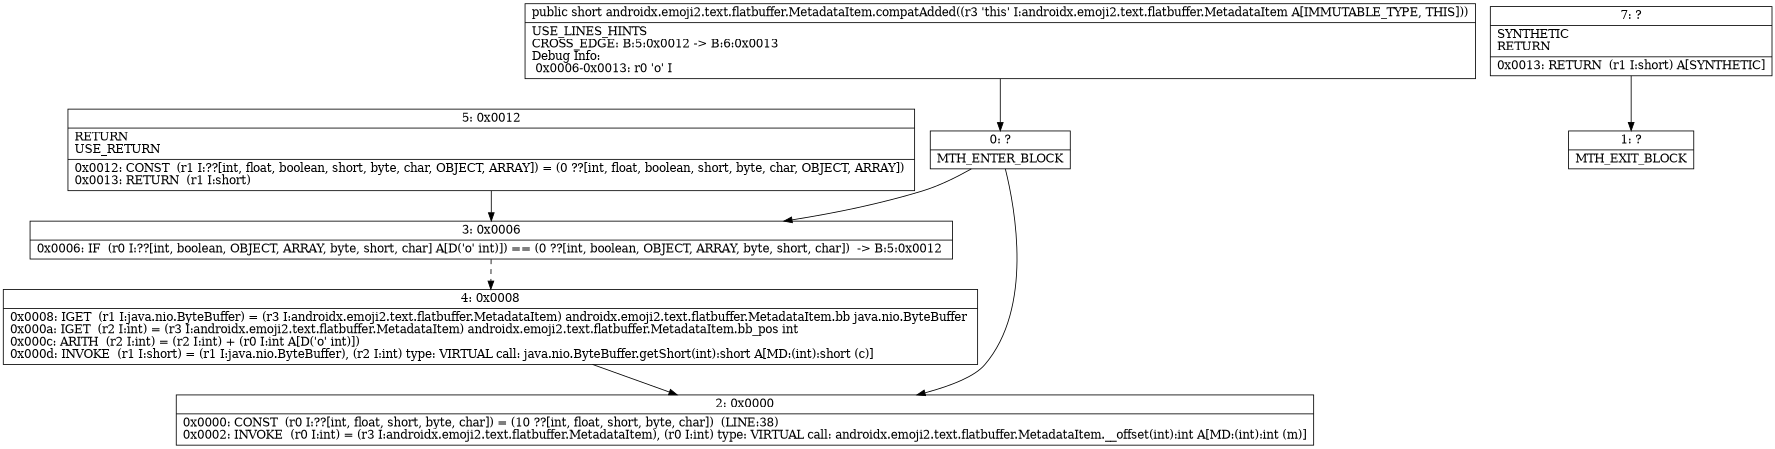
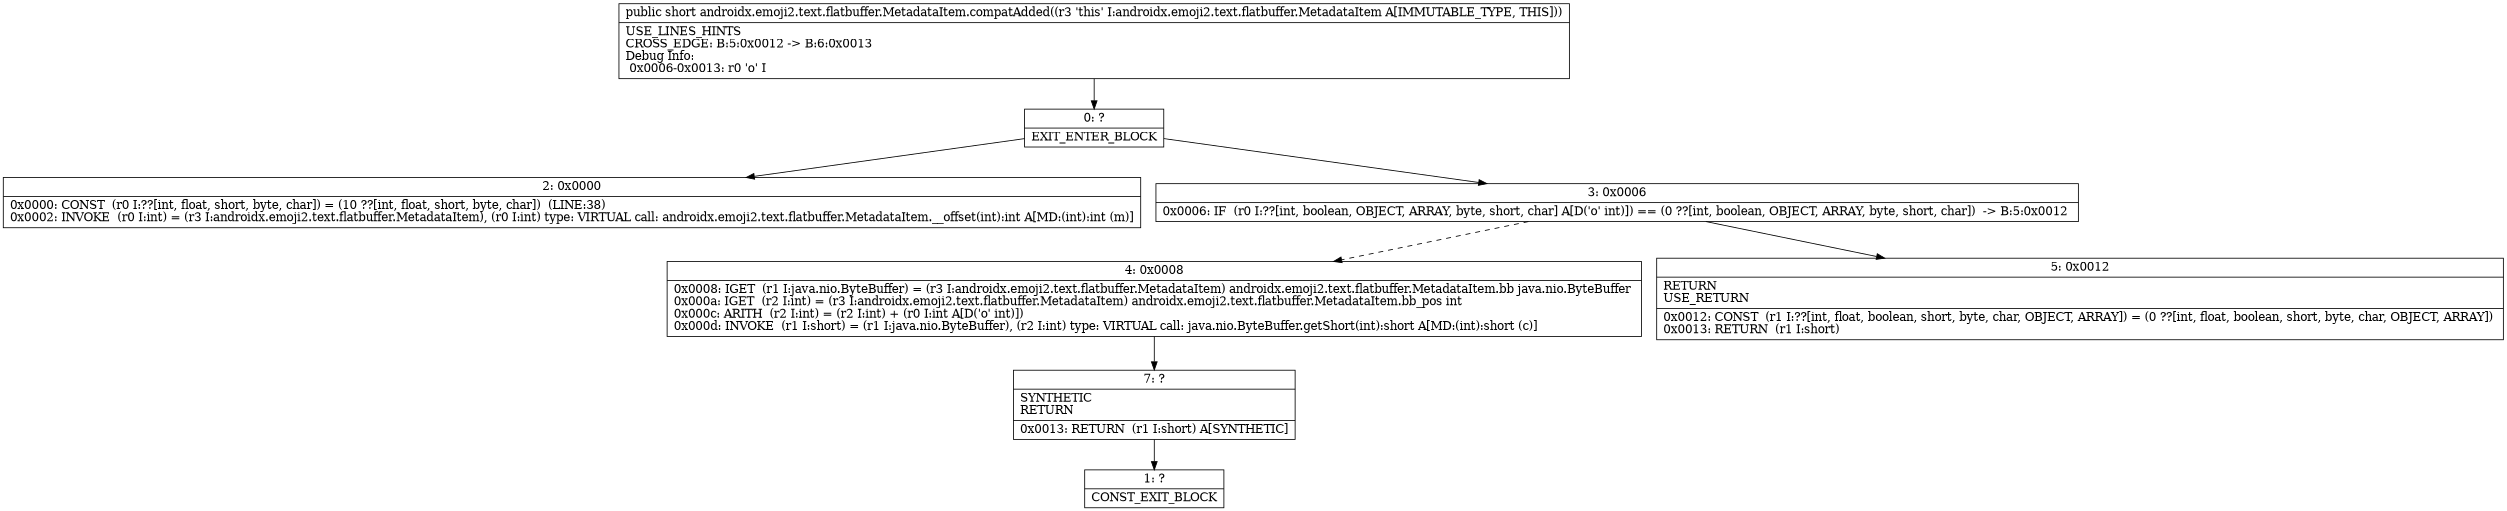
node "0: ?": text "MTH_ENTER_BLOCK" -> "EXIT_ENTER_BLOCK"
node "1: ?": text "MTH_EXIT_BLOCK" -> "CONST_EXIT_BLOCK"
edge "5: 0x0012" -> "3: 0x0006": reversed
edge "4: 0x0008" -> "2: 0x0000": now "4: 0x0008" -> "7: ?"
